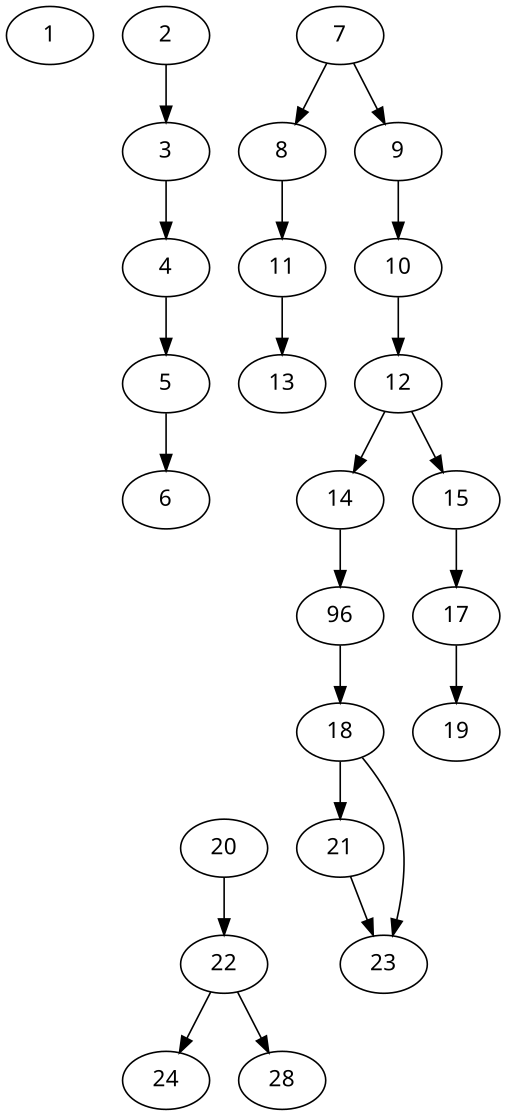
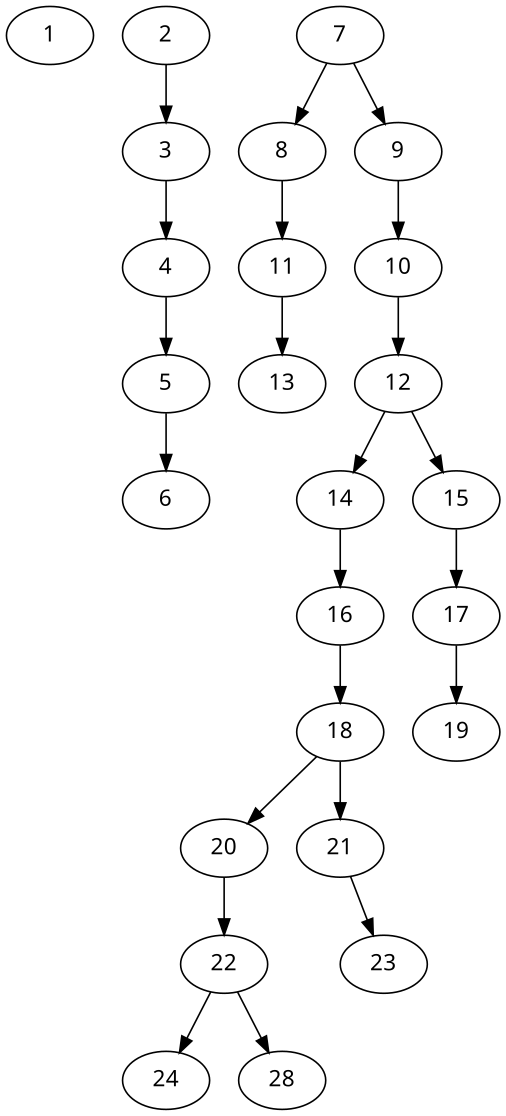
node "96": label "96" -> "16"
edge "18" -> "23": now "18" -> "20"
